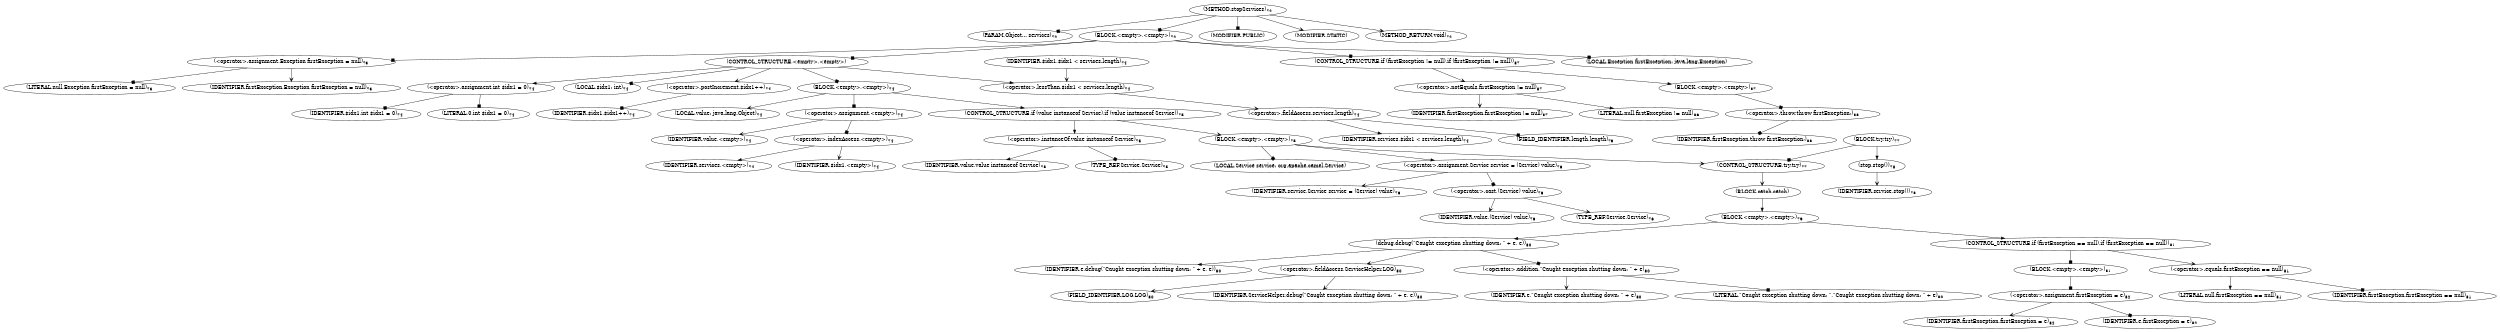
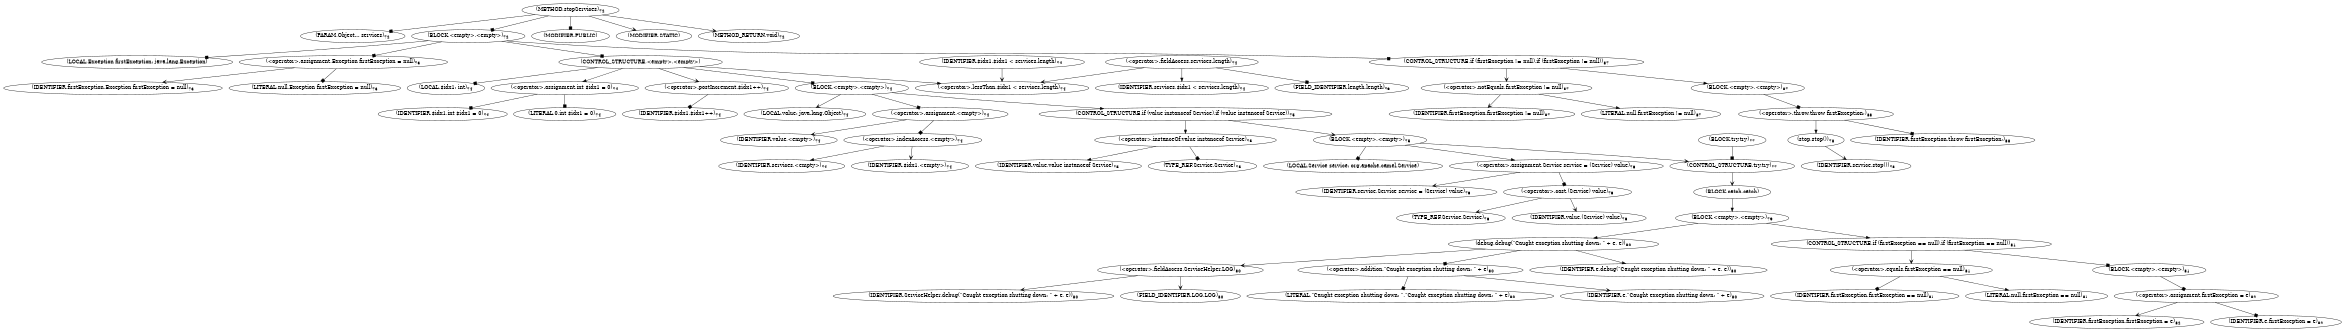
edge "(<operator>.lessThan,$idx1 < services.length)" -> "(<operator>.fieldAccess,services.length)": reversed
node "(LITERAL,null,firstException != null)": text "86" -> "87"
edge "(BLOCK,try,try)" -> "(stop,stop())": now "(<operator>.throw,throw firstException;)" -> "(stop,stop())"
